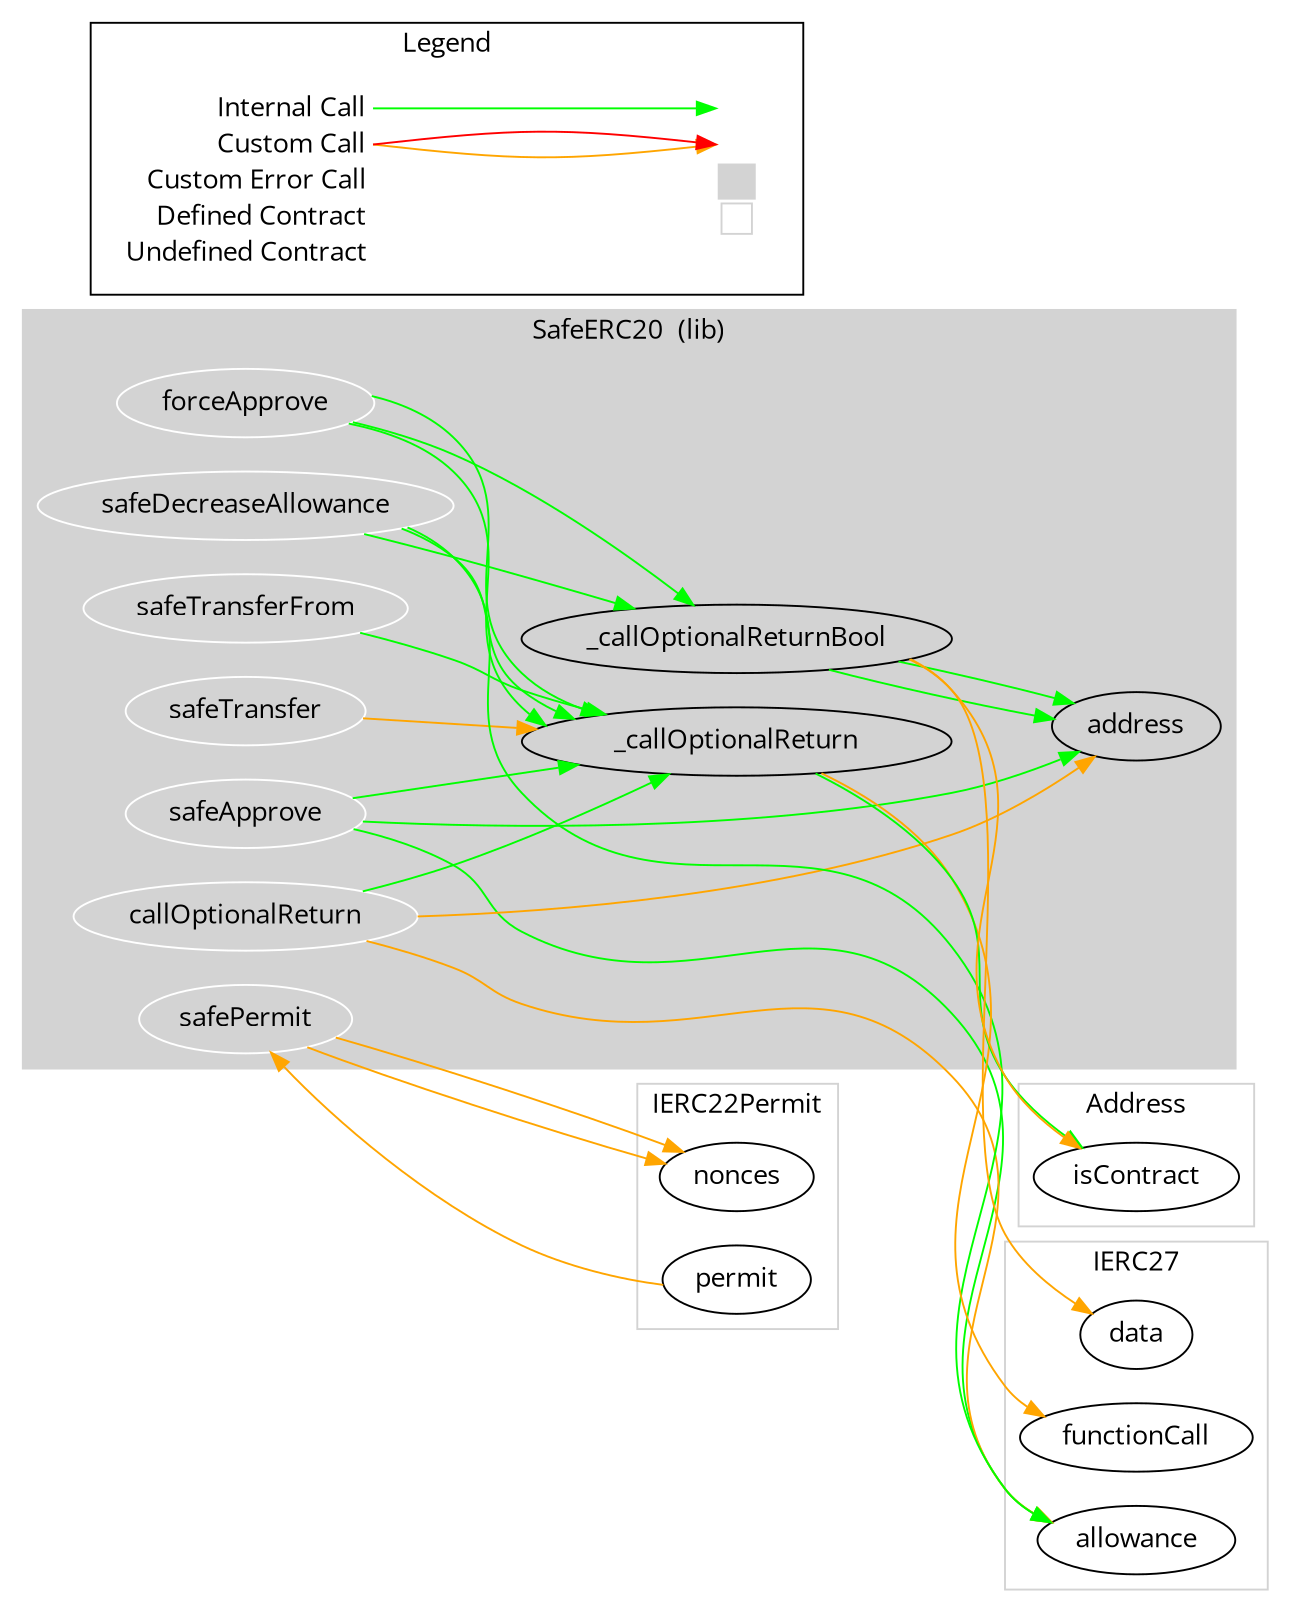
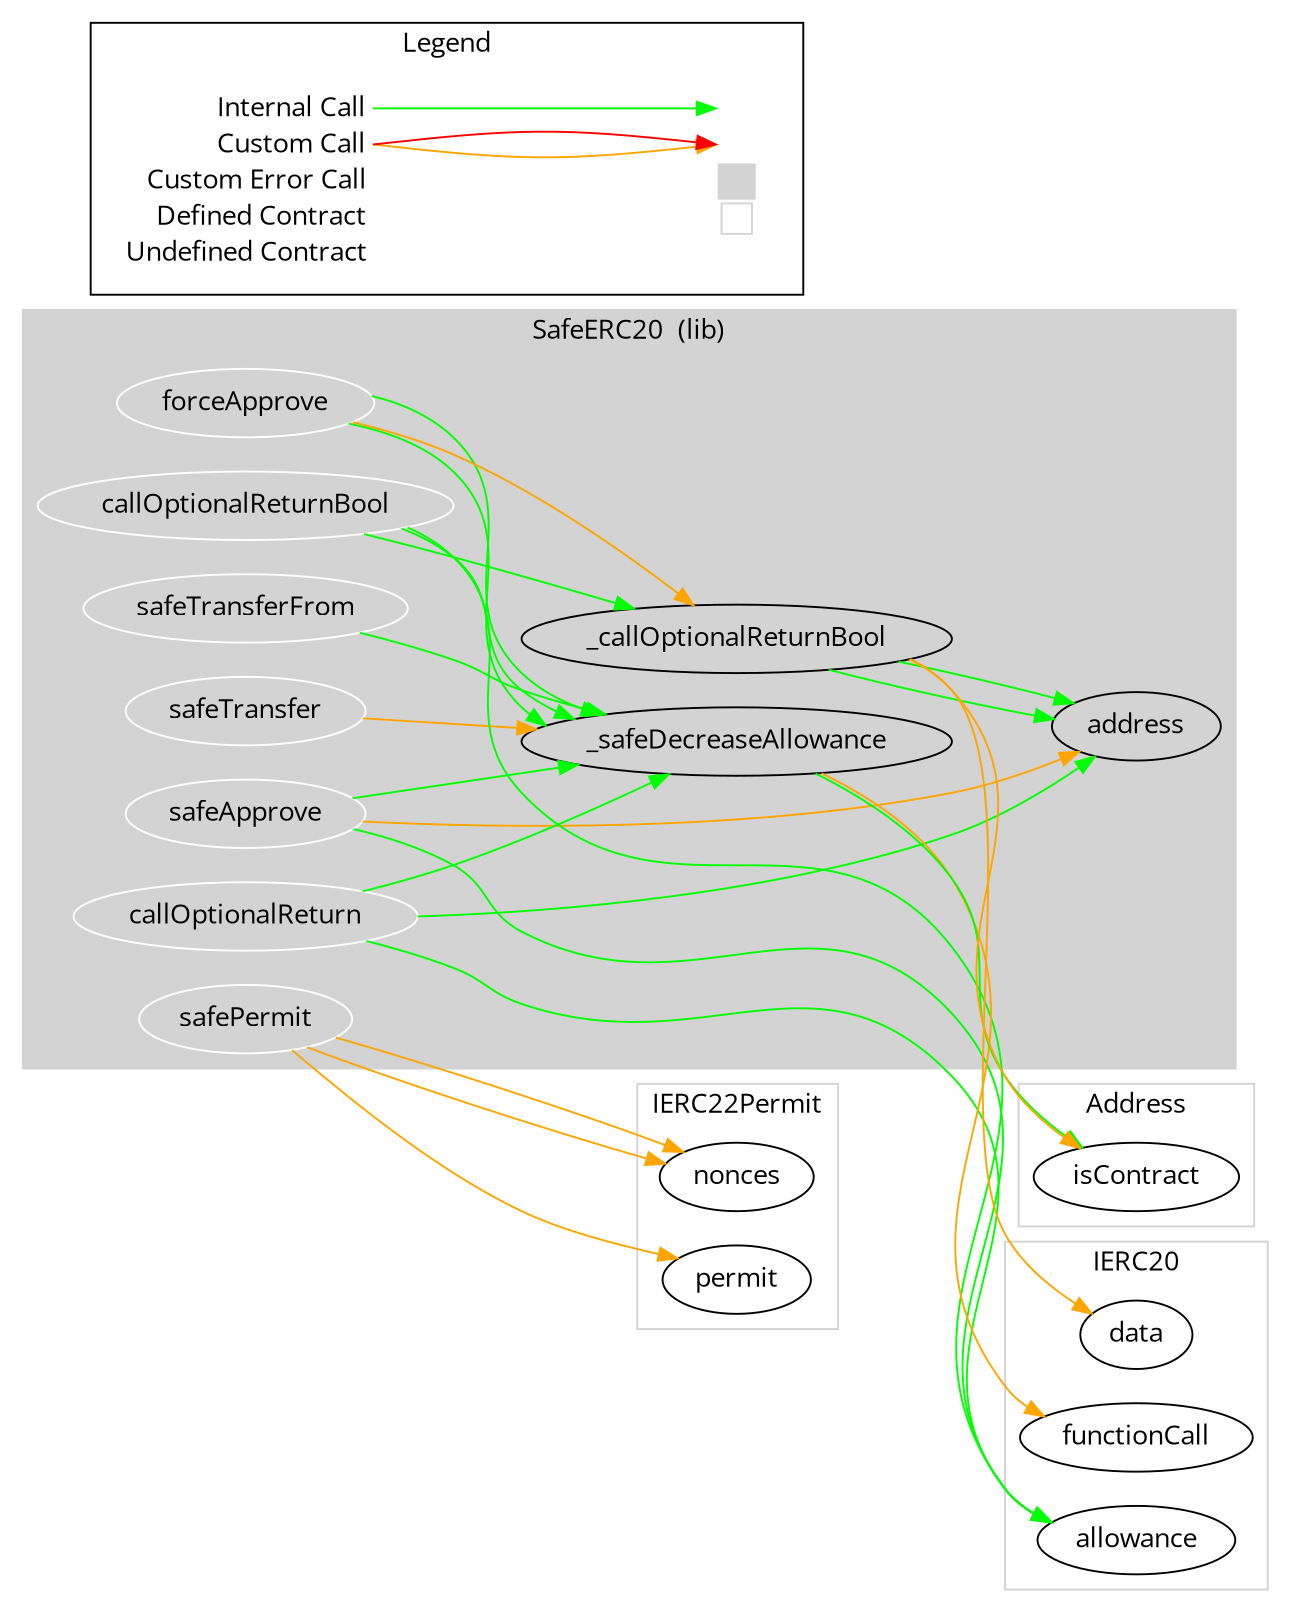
edge "forceApprove" -> "_callOptionalReturnBool": color green -> orange
node "safeDecreaseAllowance": label "safeDecreaseAllowance" -> "callOptionalReturnBool"
node "_callOptionalReturn": label "_callOptionalReturn" -> "_safeDecreaseAllowance"
edge "safeApprove" -> "address": color green -> orange
edge "callOptionalReturn" -> "address": color orange -> green
edge "callOptionalReturn" -> "allowance": color orange -> green
edge "permit" -> "safePermit": reversed
cluster "IERC27": label "IERC27" -> "IERC20"
